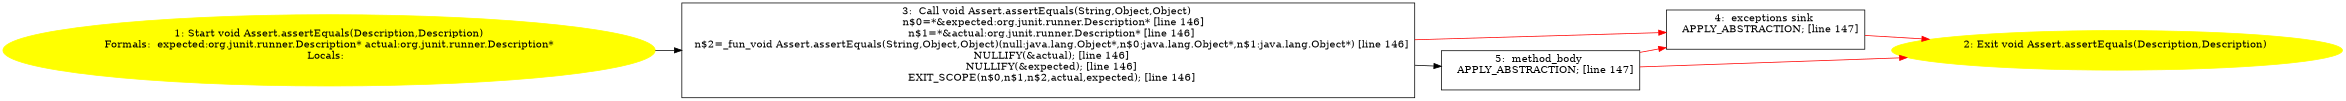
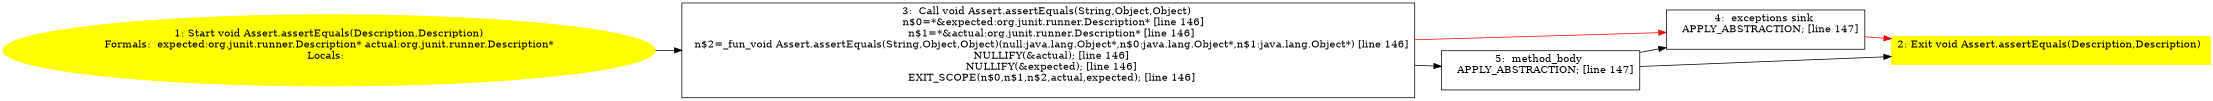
node "2: Exit void Assert.assertEquals(Description,Description)": shape ellipse -> box
edge "5:  method_body APPLY_ABSTRACTION; [line 147]" -> "4:  exceptions sink APPLY_ABSTRACTION; [line 147]": color red -> black
edge "5:  method_body APPLY_ABSTRACTION; [line 147]" -> "2: Exit void Assert.assertEquals(Description,Description)": color red -> black
